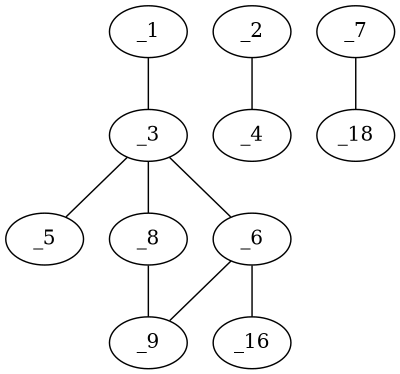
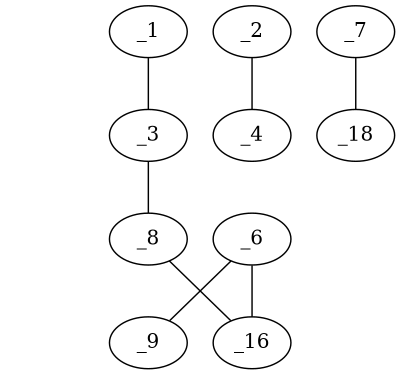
edge "_3" -- "_6": removed
node "_5": removed
edge "_8" -- "_9": now "_8" -- "_16"
